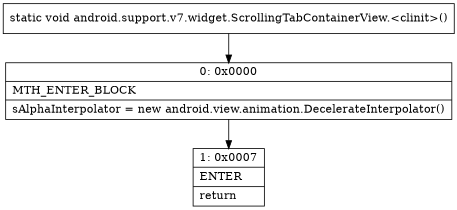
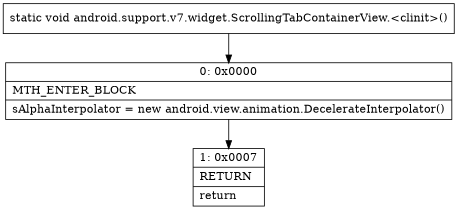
node "1: 0x0007": text "ENTER" -> "RETURN"
